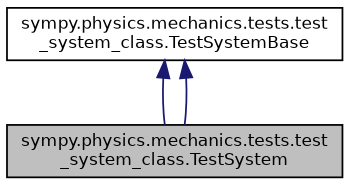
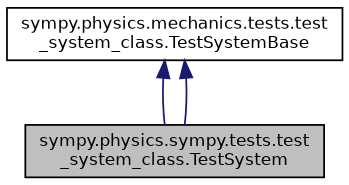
node "sympy.physics.mechanics.tests.test _system_class.TestSystem": label "sympy.physics.mechanics.tests.test _system_class.TestSystem" -> "sympy.physics.sympy.tests.test _system_class.TestSystem"
